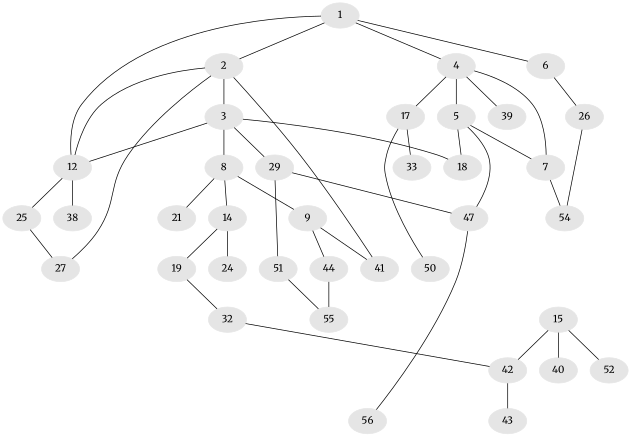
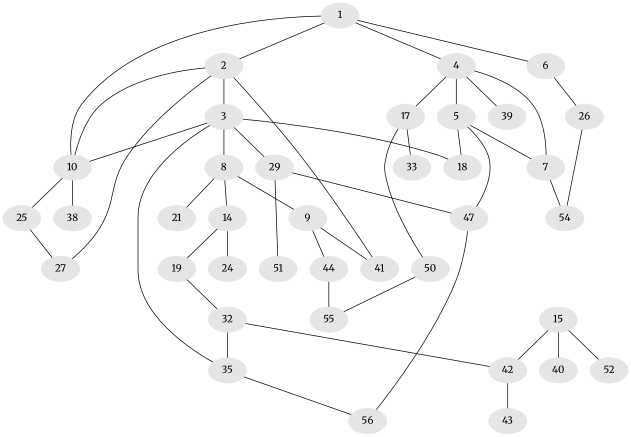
node "12": label "12" -> "10"
edge "51" -- "55": now "50" -- "55"
node "35": added
